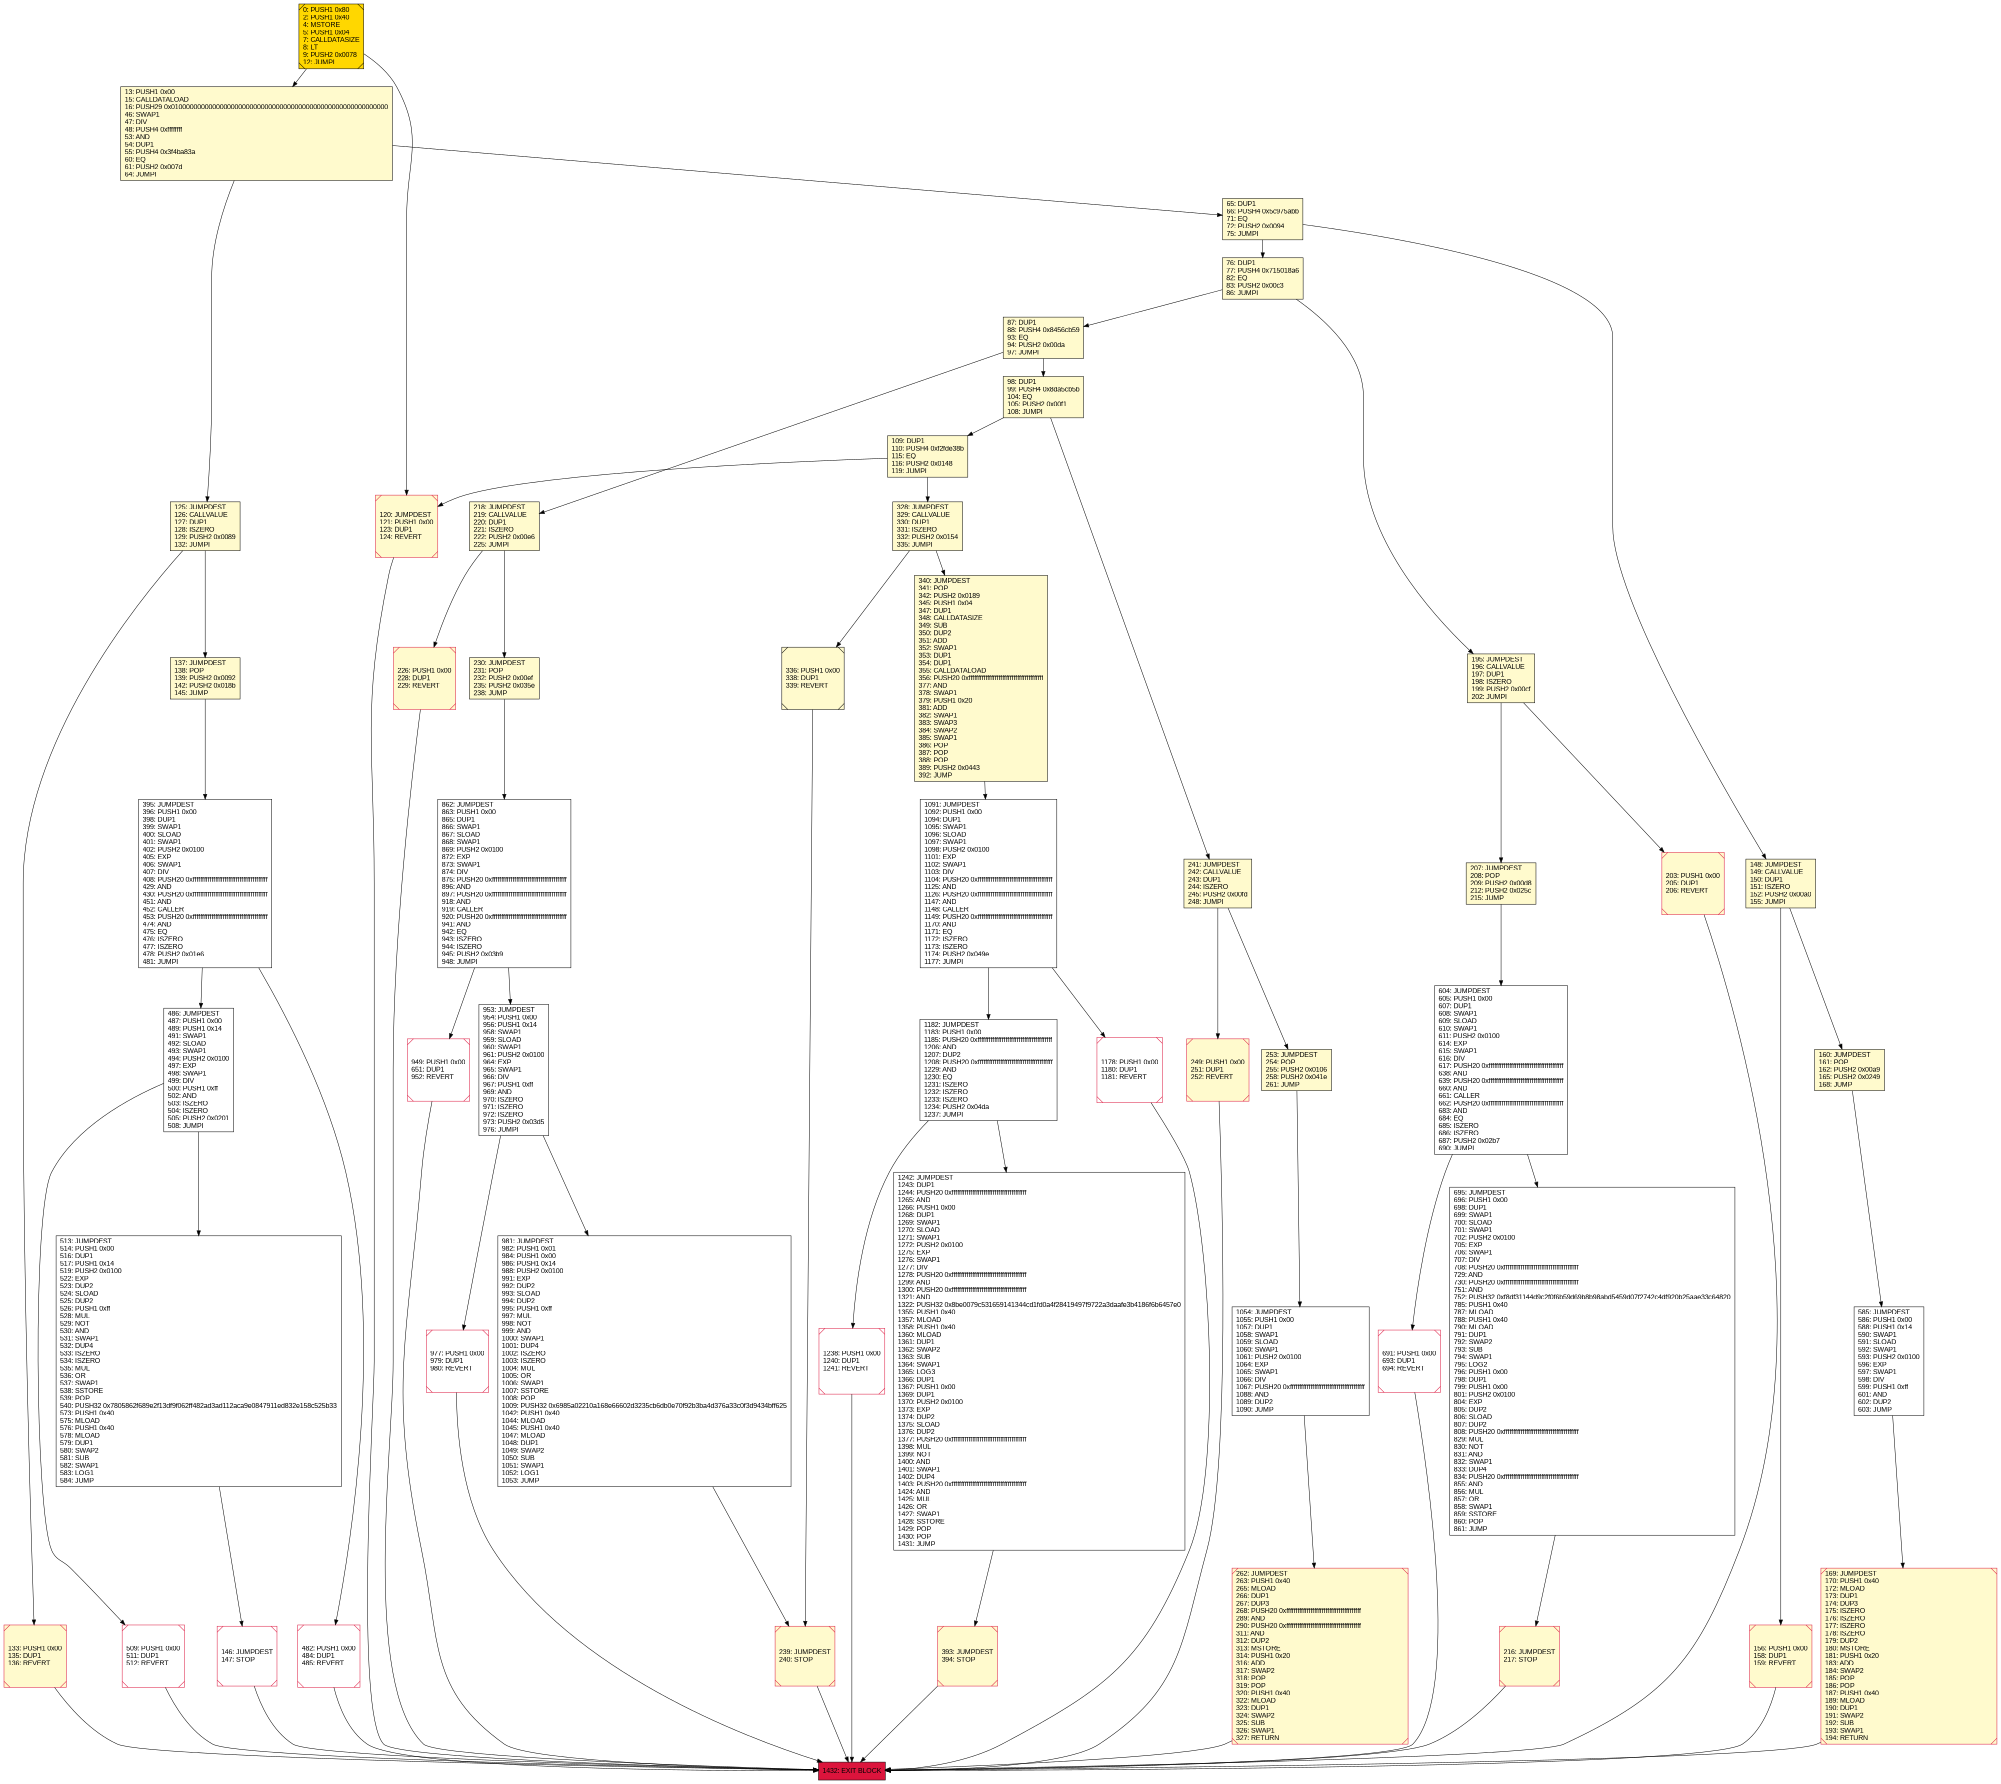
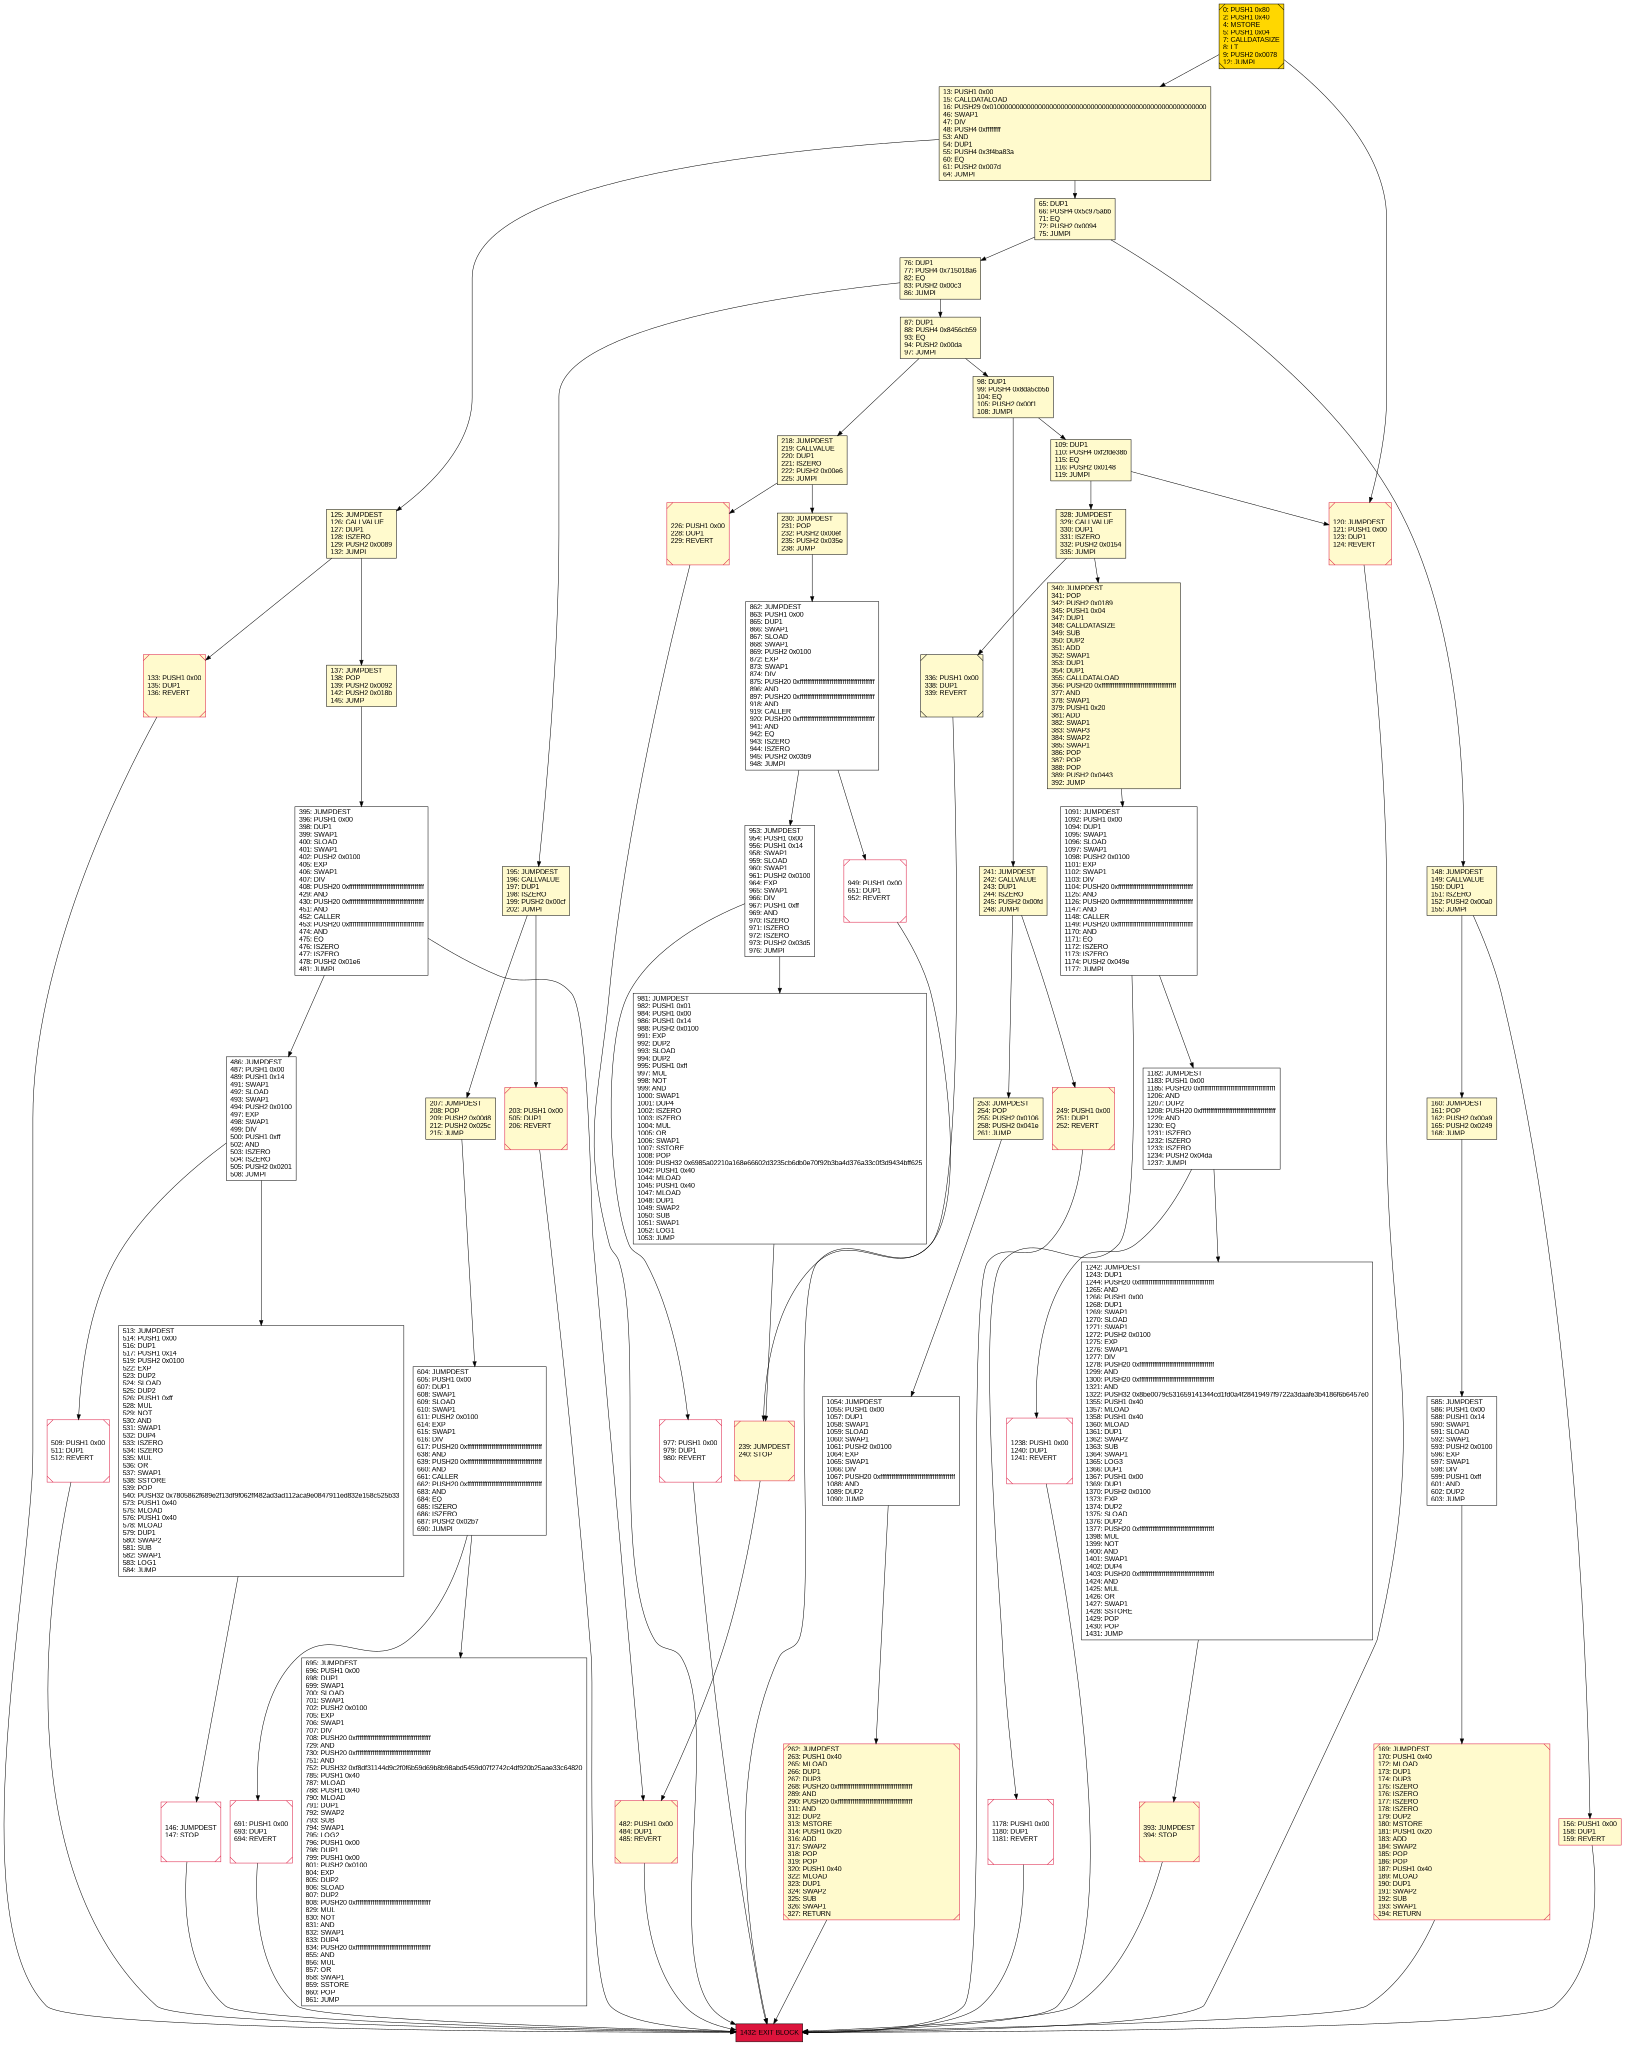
node "203: PUSH1 0x00 205: DUP1 206: REVERT": label "203: PUSH1 0x00 205: DUP1 206: REVERT" -> "203: PUSH1 0x00 505: DUP1 206: REVERT"
node "482: PUSH1 0x00 484: DUP1 485: REVERT": fillcolor white -> lemonchiffon
node "216: JUMPDEST 217: STOP": removed
node "156: PUSH1 0x00 158: DUP1 159: REVERT": shape Msquare -> box
edge "239: JUMPDEST 240: STOP" -> "1432: EXIT BLOCK": now "239: JUMPDEST 240: STOP" -> "482: PUSH1 0x00 484: DUP1 485: REVERT"
